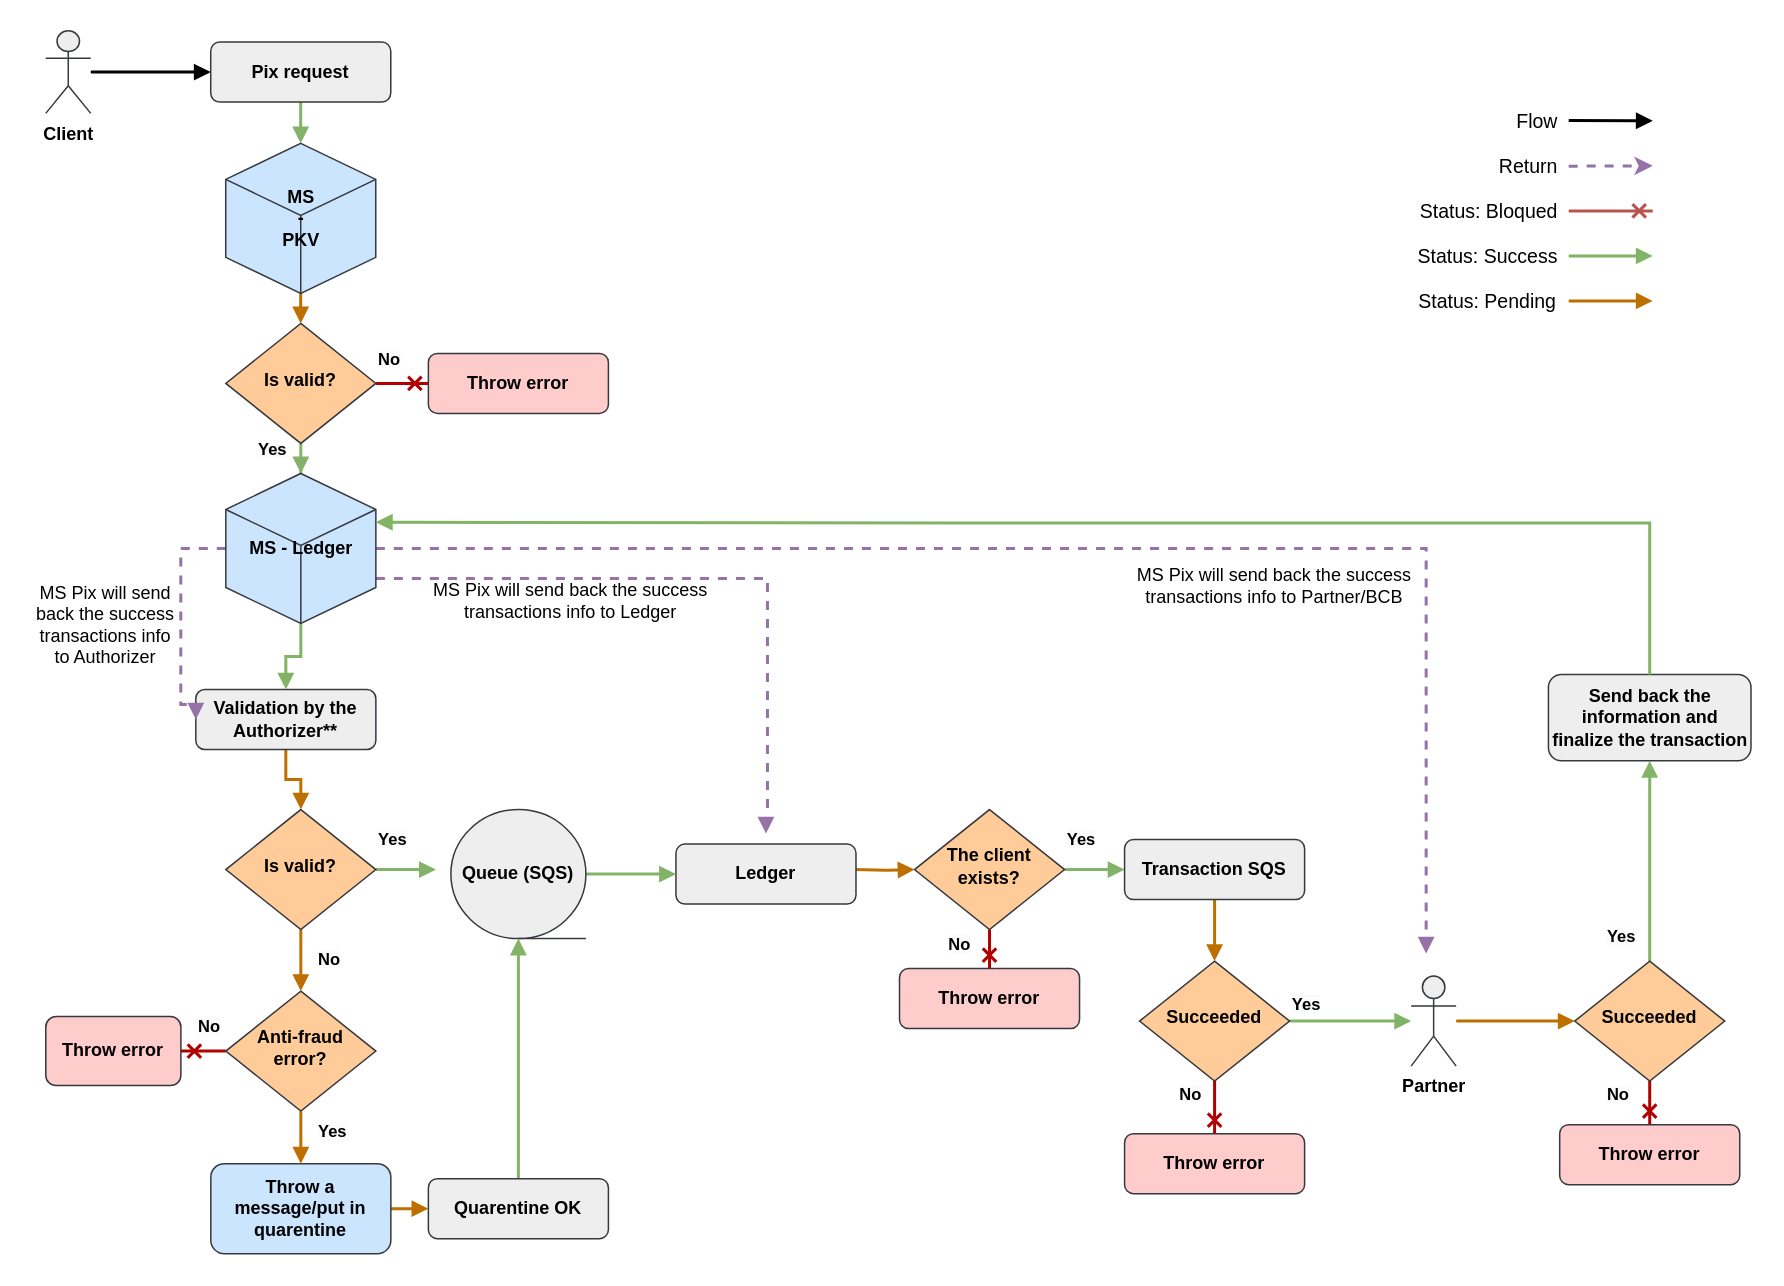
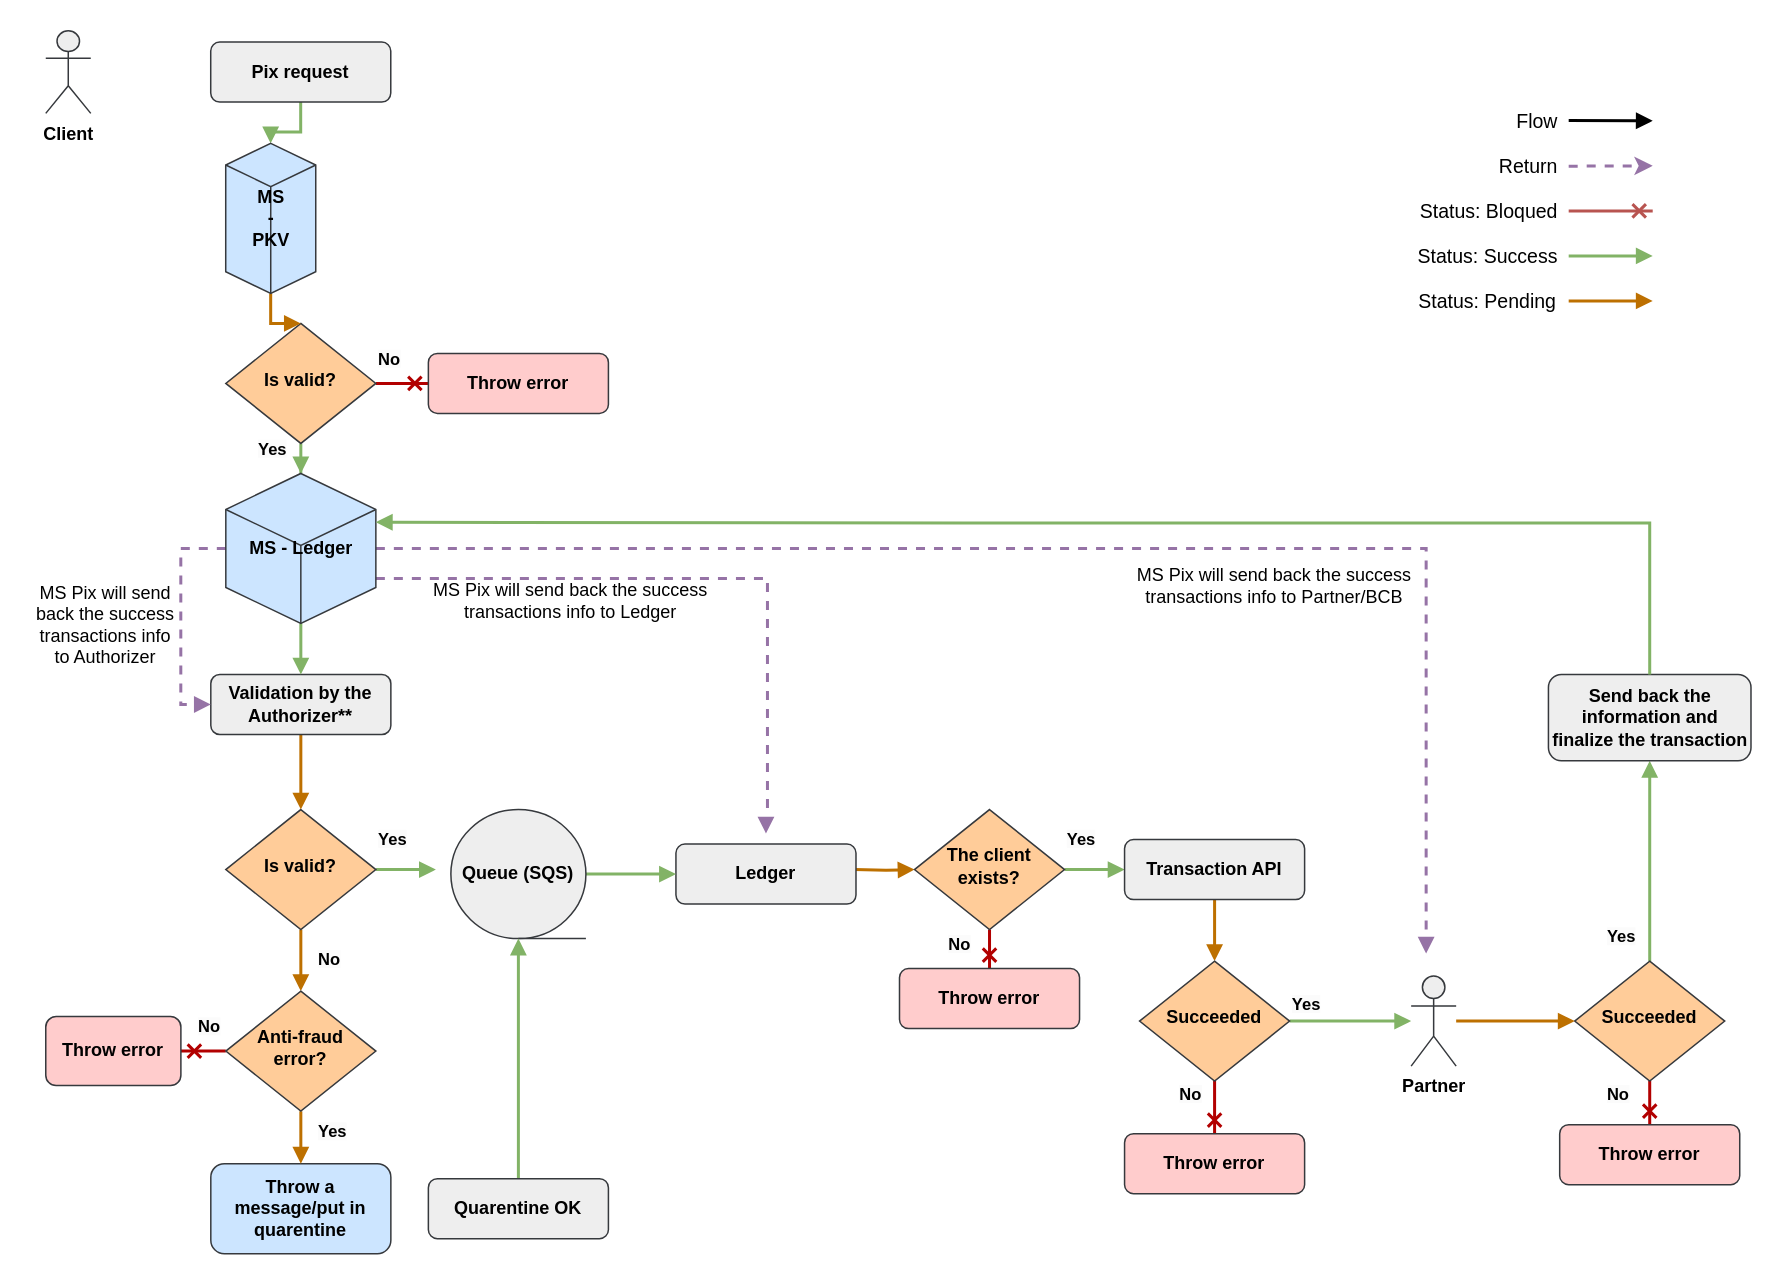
edge "Client" -> "Pix request": removed
node "MS - PKV": size 150x150 -> 90x150
node "Validation by the Authorizer**": moved (286, 719) -> (301, 704)
node "Transaction SQS": label "Transaction SQS" -> "Transaction API"
edge "Throw a message/put in quarentine" -> "Quarentine OK": removed
